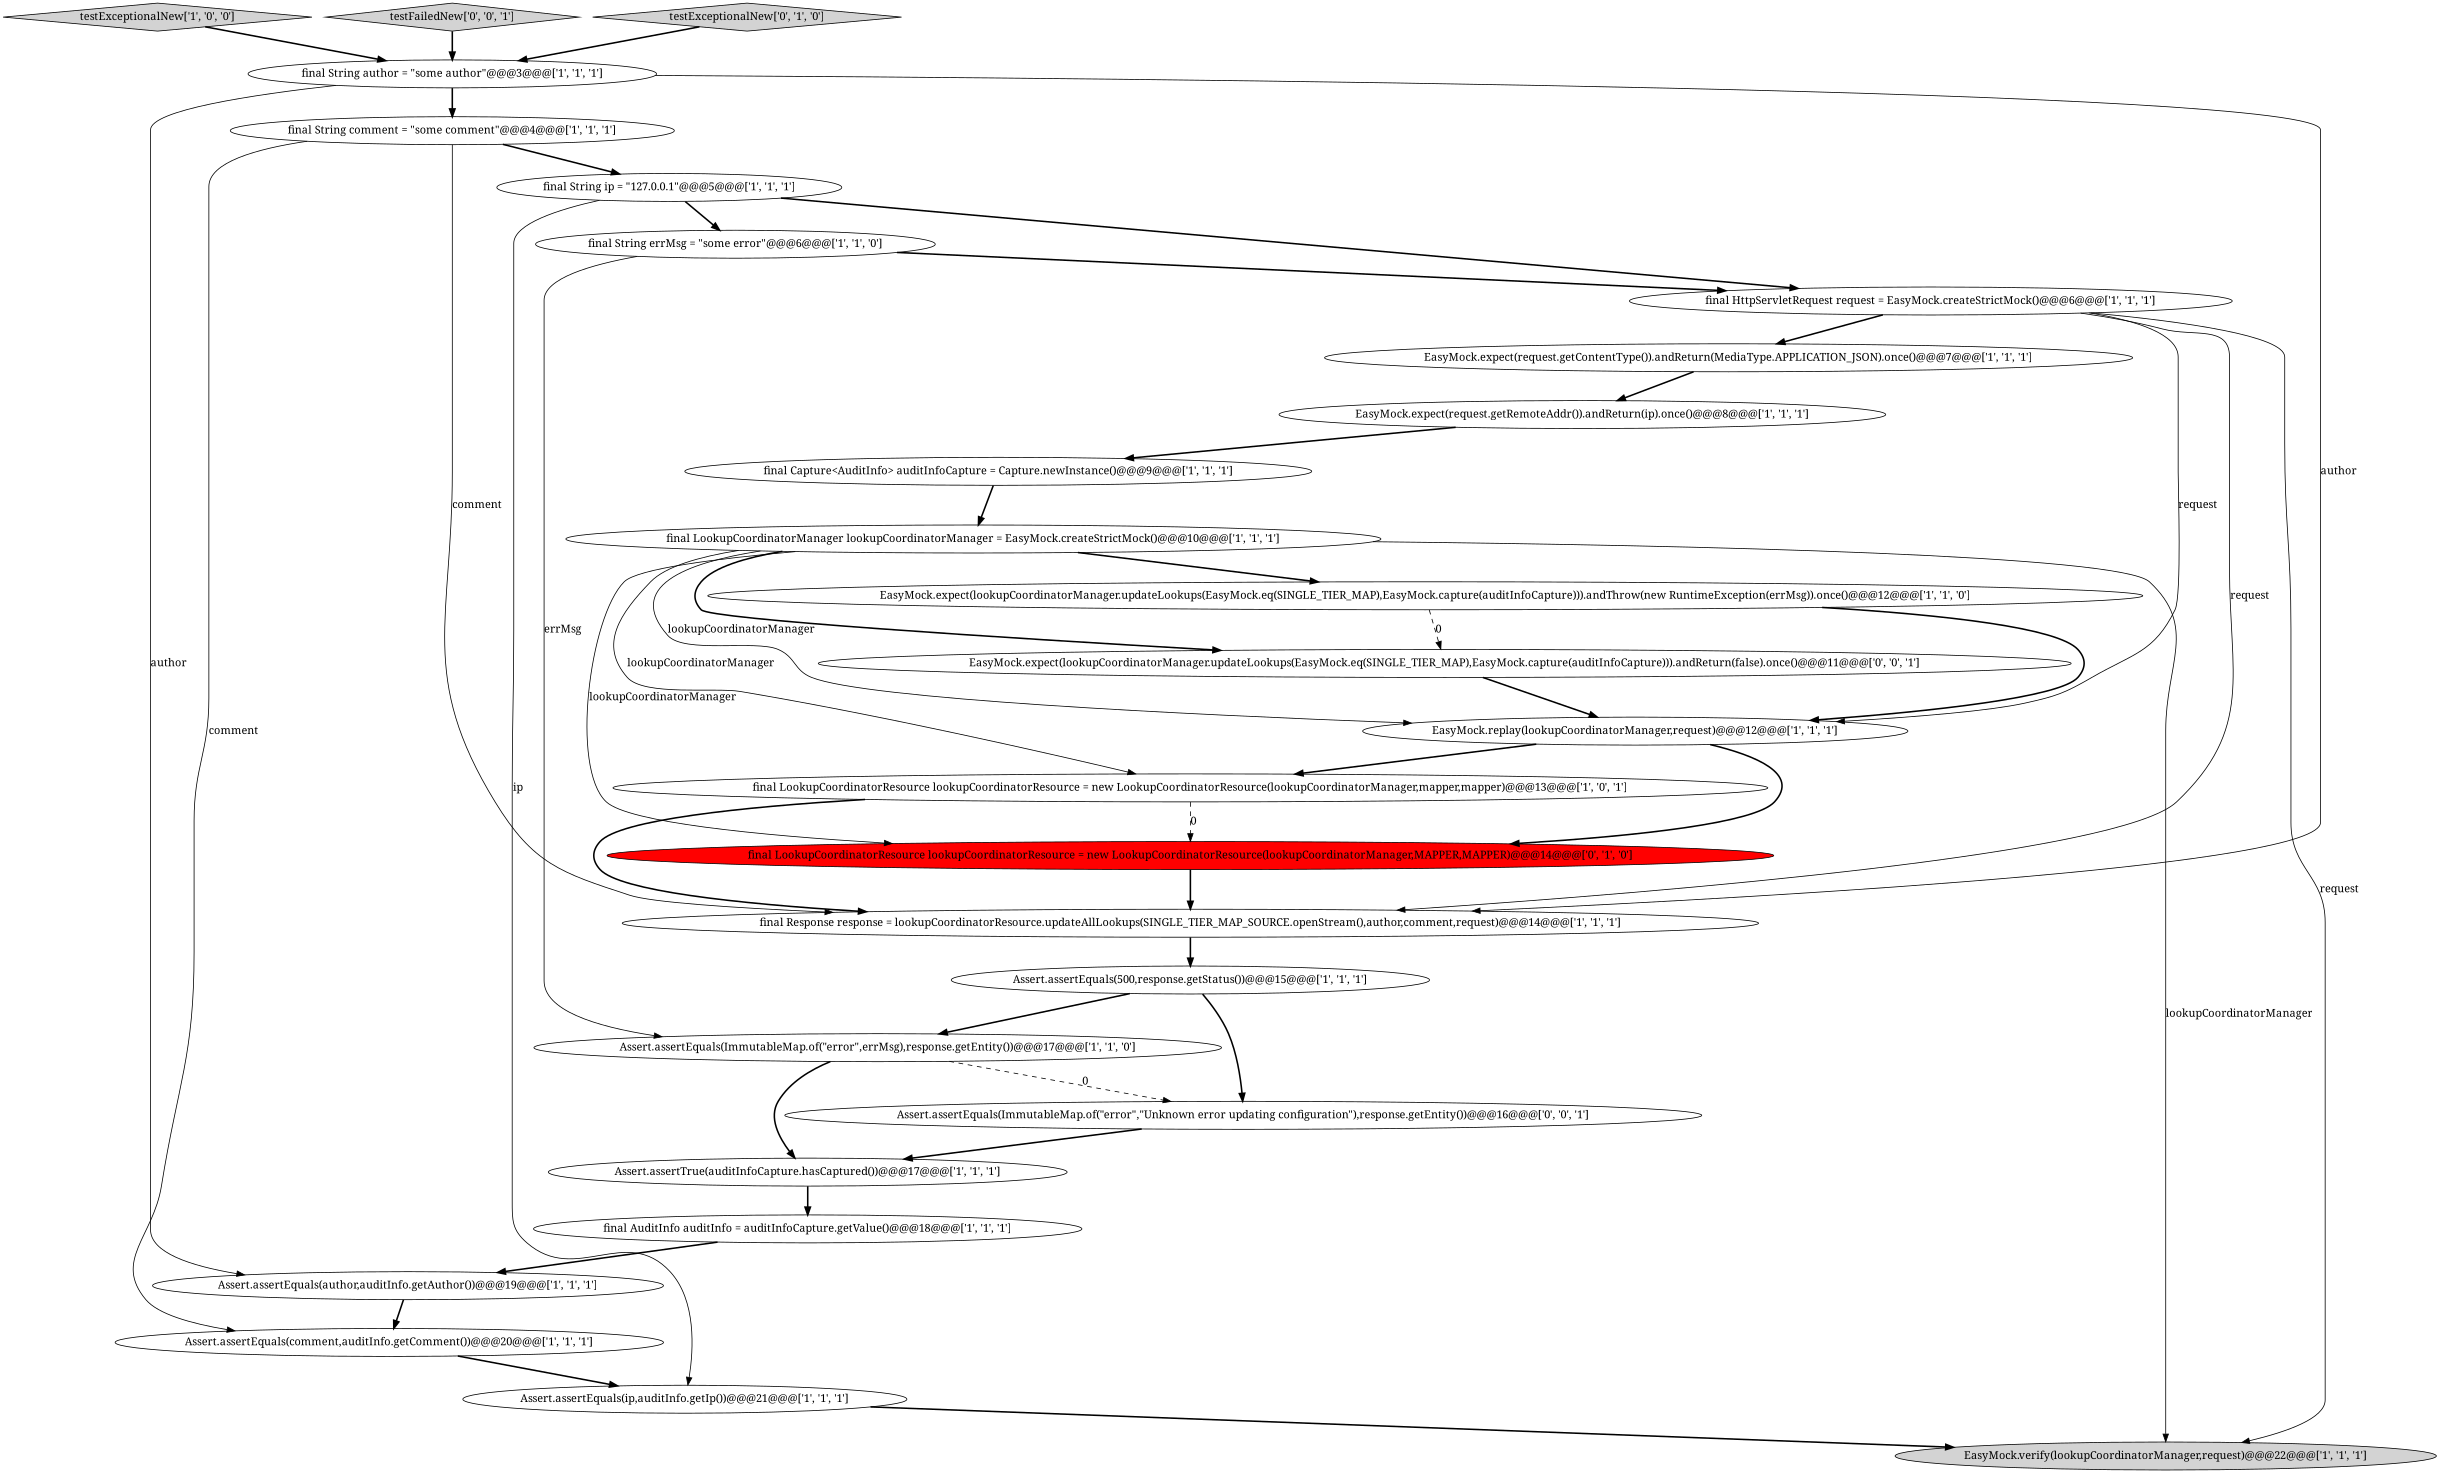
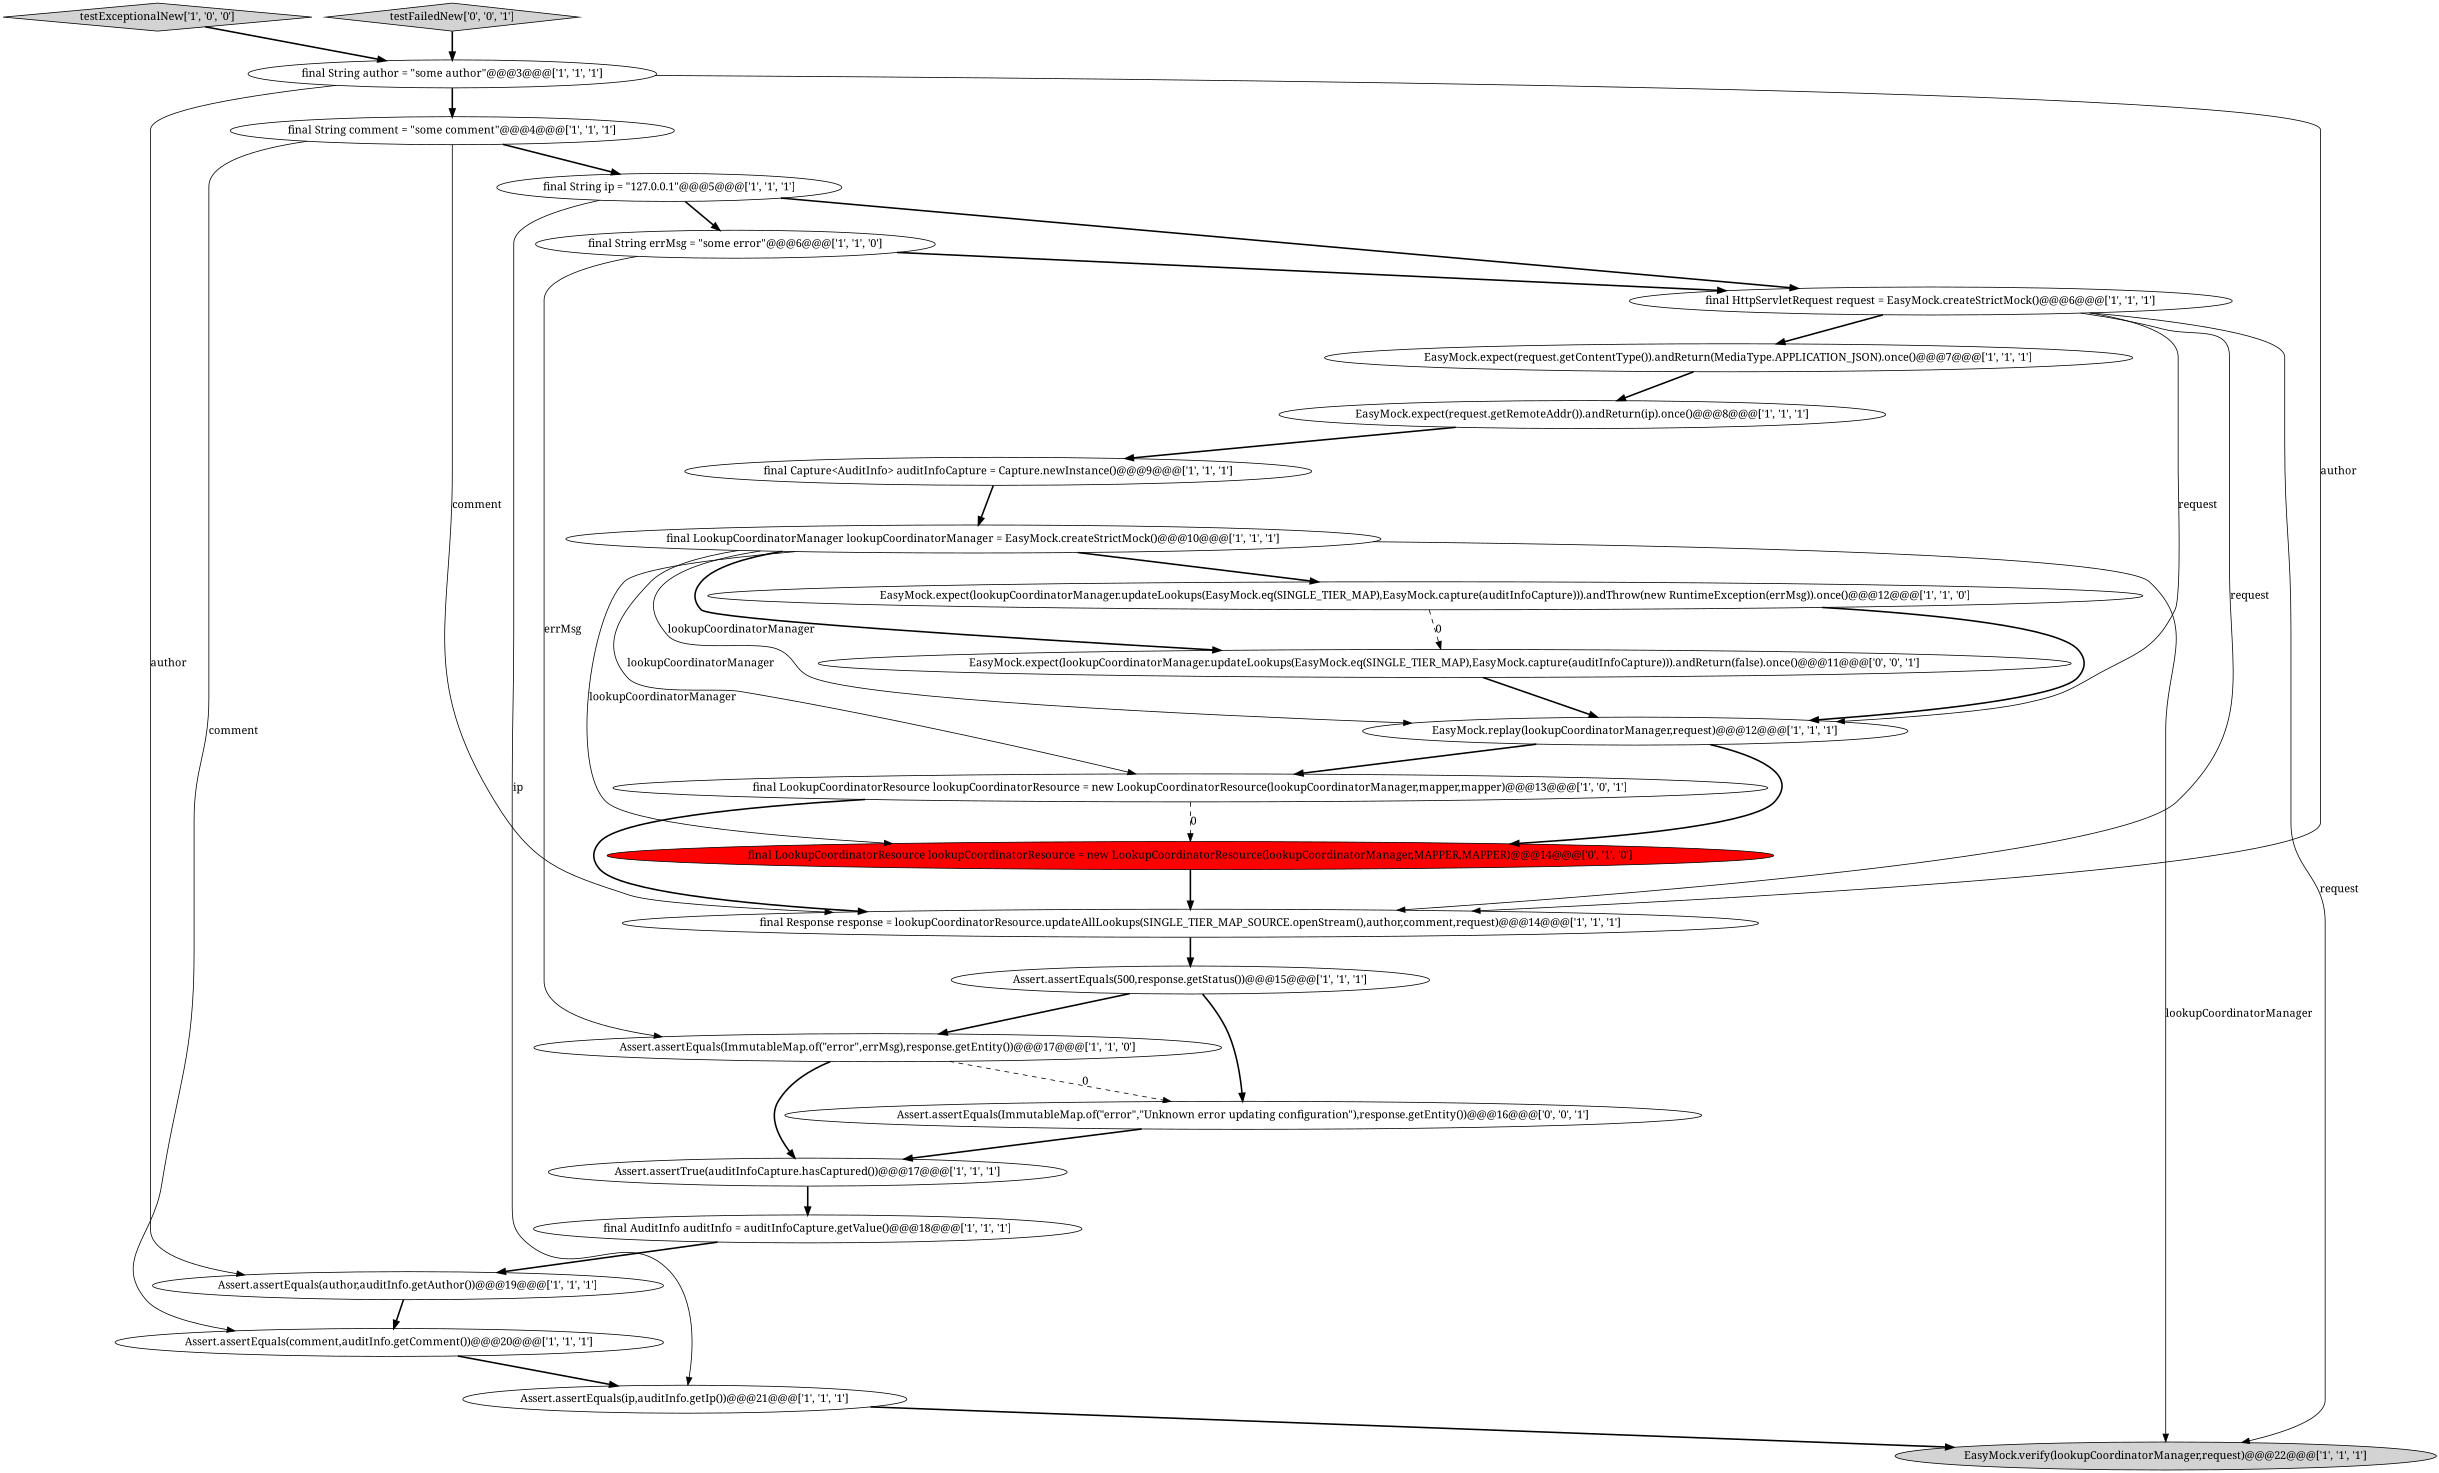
node "testExceptionalNew['0', '1', '0']": removed
